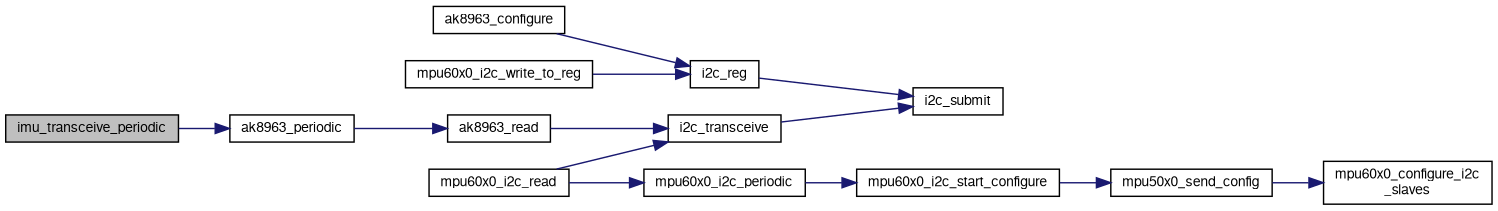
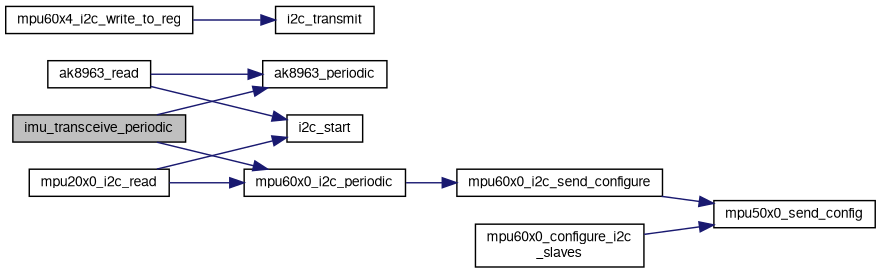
node "ak8963_configure": removed
node "mpu60x0_i2c_write_to_reg": label "mpu60x0_i2c_write_to_reg" -> "mpu60x4_i2c_write_to_reg"
node "i2c_reg": label "i2c_reg" -> "i2c_transmit"
node "i2c_submit": removed
edge "ak8963_periodic" -> "ak8963_read": reversed
node "i2c_transceive": label "i2c_transceive" -> "i2c_start"
edge "imu_transceive_periodic" -> "mpu60x0_i2c_periodic": added
node "mpu60x0_i2c_read": label "mpu60x0_i2c_read" -> "mpu20x0_i2c_read"
node "mpu60x0_i2c_start_configure": label "mpu60x0_i2c_start_configure" -> "mpu60x0_i2c_send_configure"
edge "mpu50x0_send_config" -> "mpu60x0_configure_i2c _slaves": reversed
